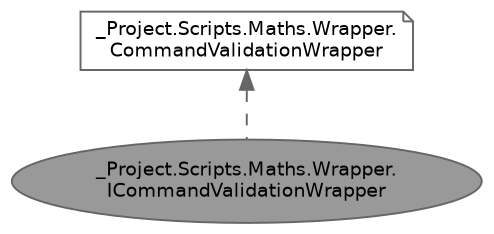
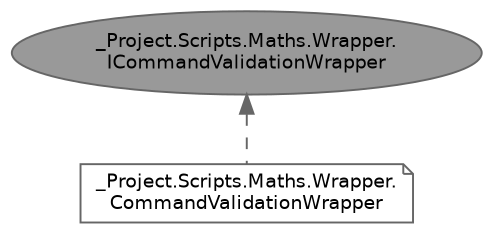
edge "_Project.Scripts.Maths.Wrapper. ICommandValidationWrapper" -> "_Project.Scripts.Maths.Wrapper. CommandValidationWrapper": reversed
